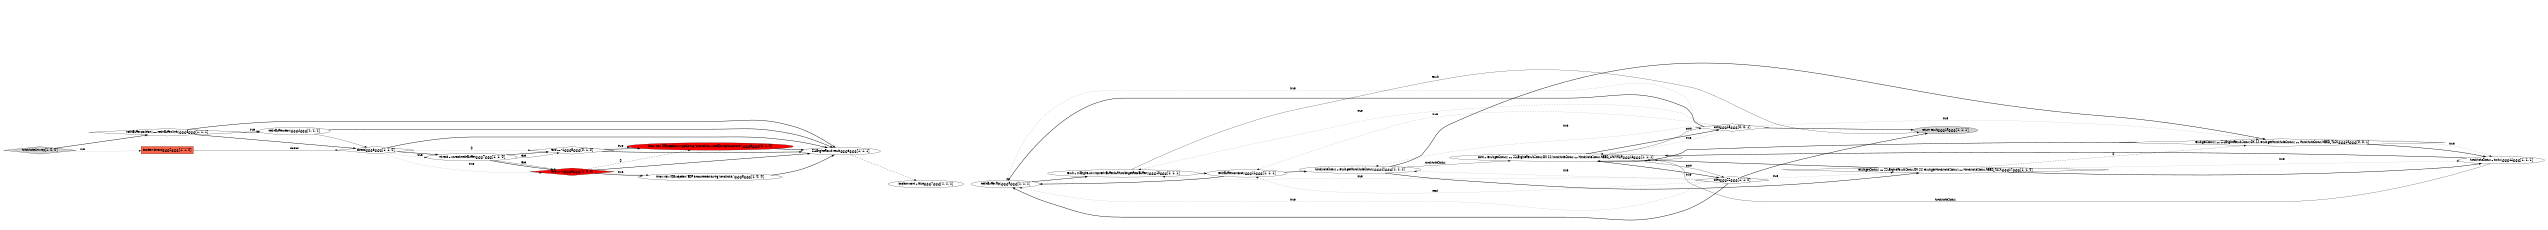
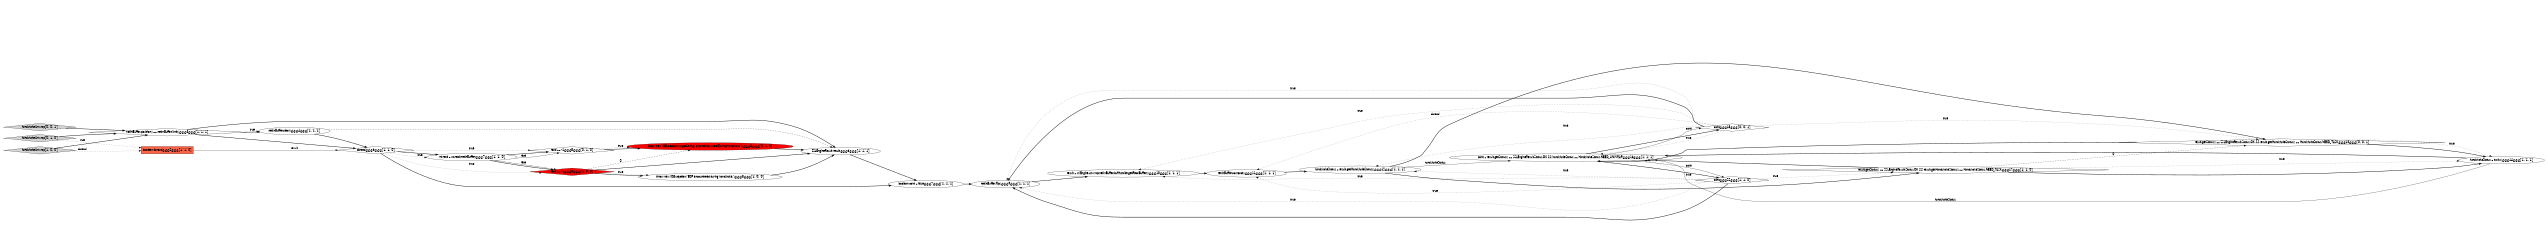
edge "cont@@@18@@@['0', '0', '1']" -> "netInBuffer.compact()@@@11@@@['1', '1', '1']": label "true" -> "doread"
node "handshakeUnwrap['0', '0', '1']": added
edge "netInBuffer.clear()@@@4@@@['1', '1', '1']" -> "SSLEngineResult result@@@6@@@['1', '1', '1']": style bold -> dashed
node "return result@@@19@@@['1', '1', '1']": removed
edge "doread@@@6@@@['1', '1', '0']" -> "SSLEngineResult result@@@6@@@['1', '1', '1']": now "doread@@@6@@@['1', '1', '0']" -> "boolean cont = false@@@7@@@['1', '1', '1']"
node "handshakeUnwrap['0', '1', '0']": added
edge "netInBuffer.clear()@@@4@@@['1', '1', '1']" -> "doread@@@6@@@['1', '1', '0']": style solid -> bold
edge "boolean doread@@@2@@@['1', '1', '0']" -> "doread@@@6@@@['1', '1', '0']": label "doread" -> "result"
edge "doread@@@6@@@['1', '1', '0']" -> "read == -1@@@8@@@['0', '1', '0']": label "0" -> "true"
edge "handshakeUnwrap['1', '0', '0']" -> "boolean doread@@@2@@@['1', '1', '0']": label "true" -> "doread"
edge "read == -1@@@8@@@['0', '1', '0']" -> "SSLEngineResult result@@@6@@@['1', '1', '1']": removed
edge "SSLEngineResult result@@@6@@@['1', '1', '1']" -> "boolean cont = false@@@7@@@['1', '1', '1']": style dashed -> bold
edge "netInBuffer.compact()@@@11@@@['1', '1', '1']" -> "netInBuffer.flip()@@@9@@@['1', '1', '1']": now "boolean cont = false@@@7@@@['1', '1', '1']" -> "netInBuffer.flip()@@@9@@@['1', '1', '1']"
edge "cont@@@22@@@['1', '1', '0']" -> "netInBuffer.compact()@@@11@@@['1', '1', '1']": label "read" -> "true"
